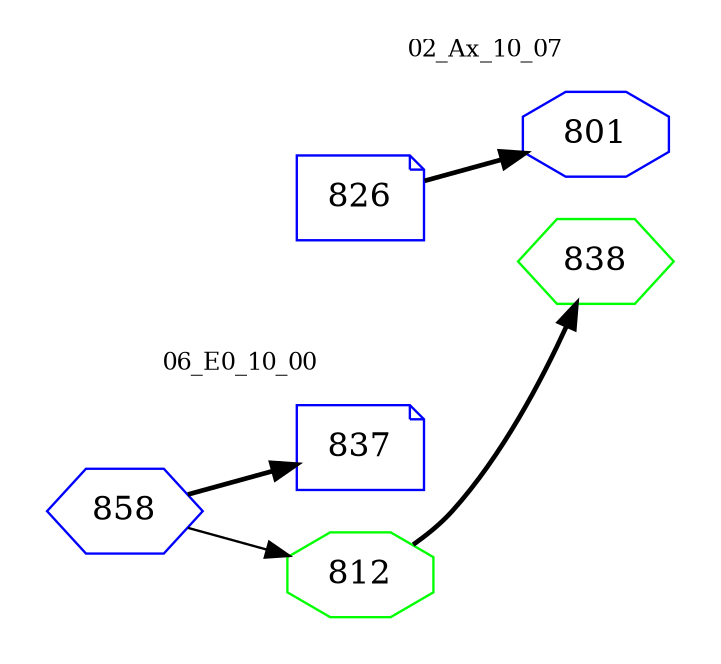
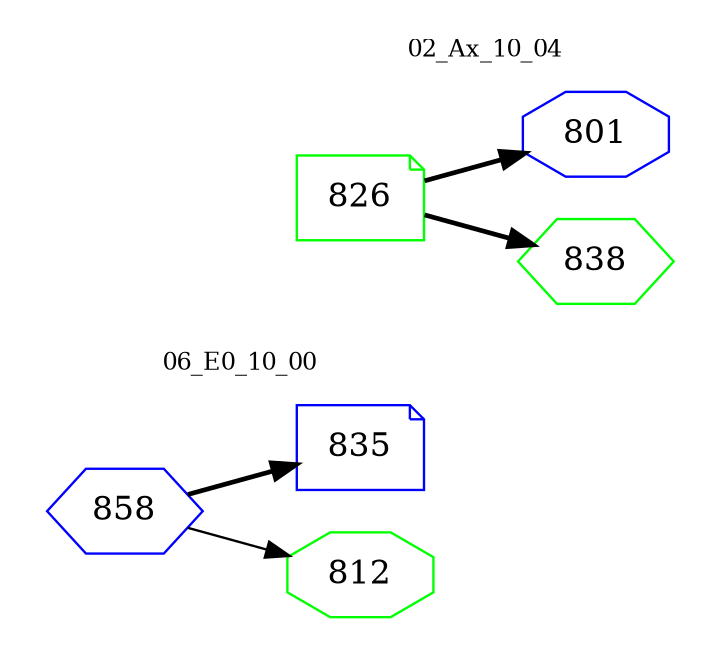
cluster "02_Ax_10_07": label "02_Ax_10_07" -> "02_Ax_10_04"
node "826": color blue -> green
edge "812" -> "838": now "826" -> "838"
node "837": label "837" -> "835"
